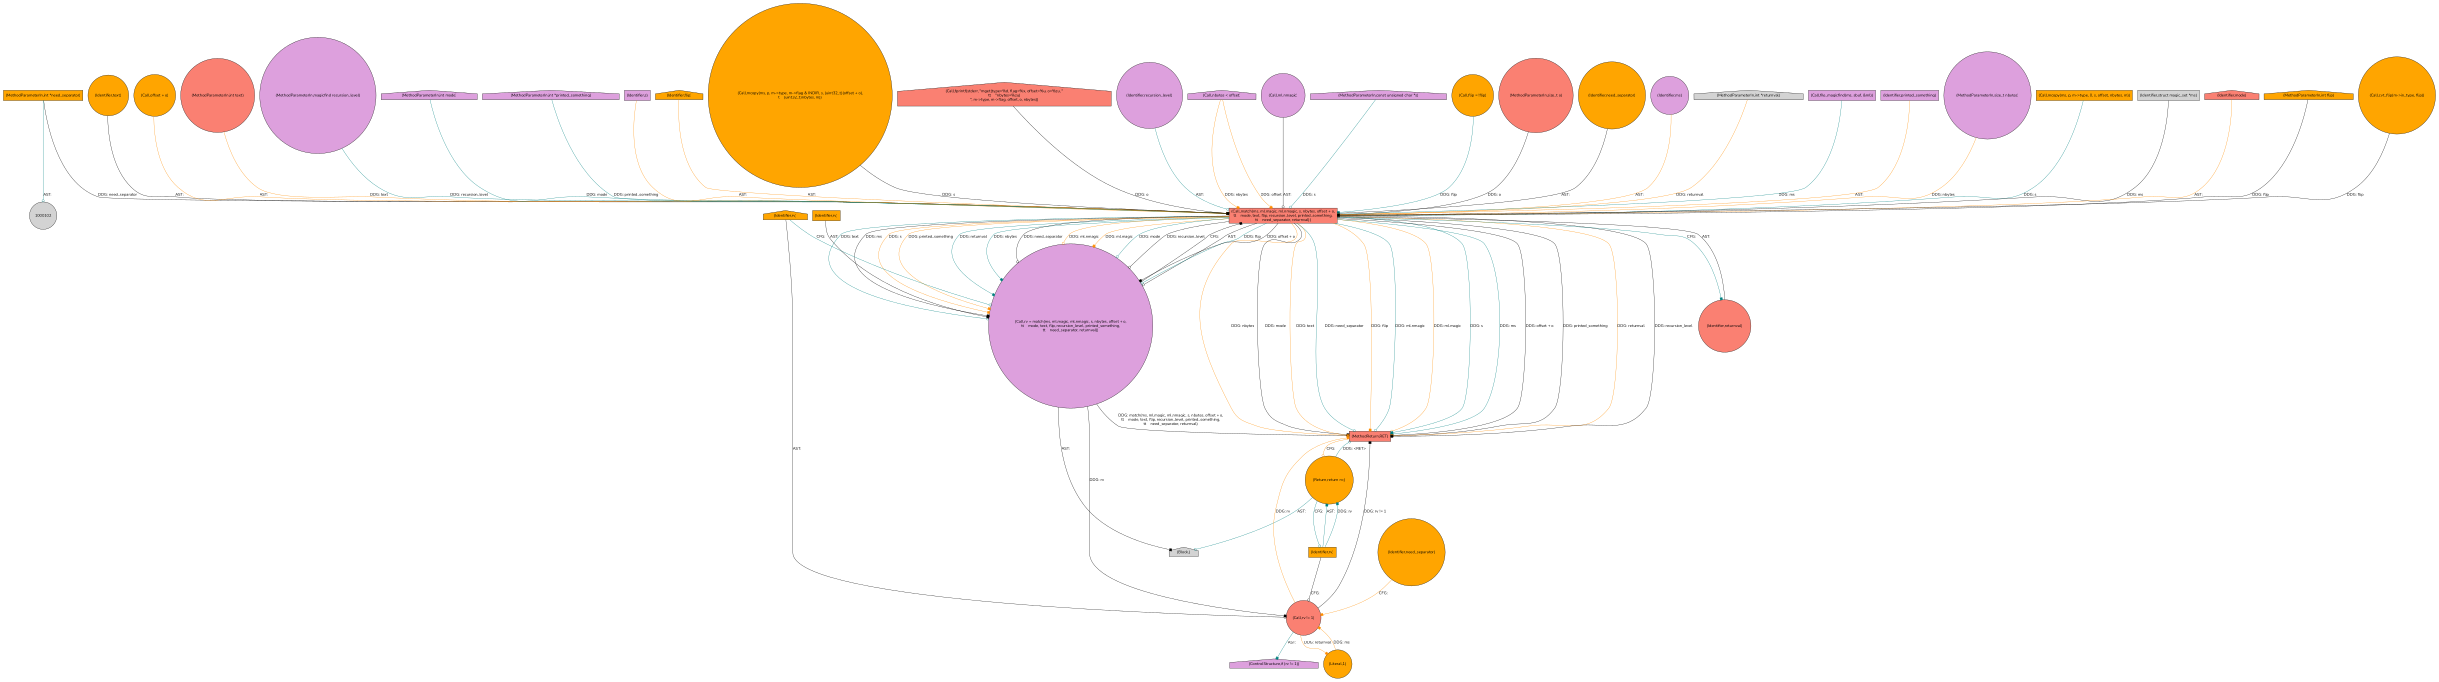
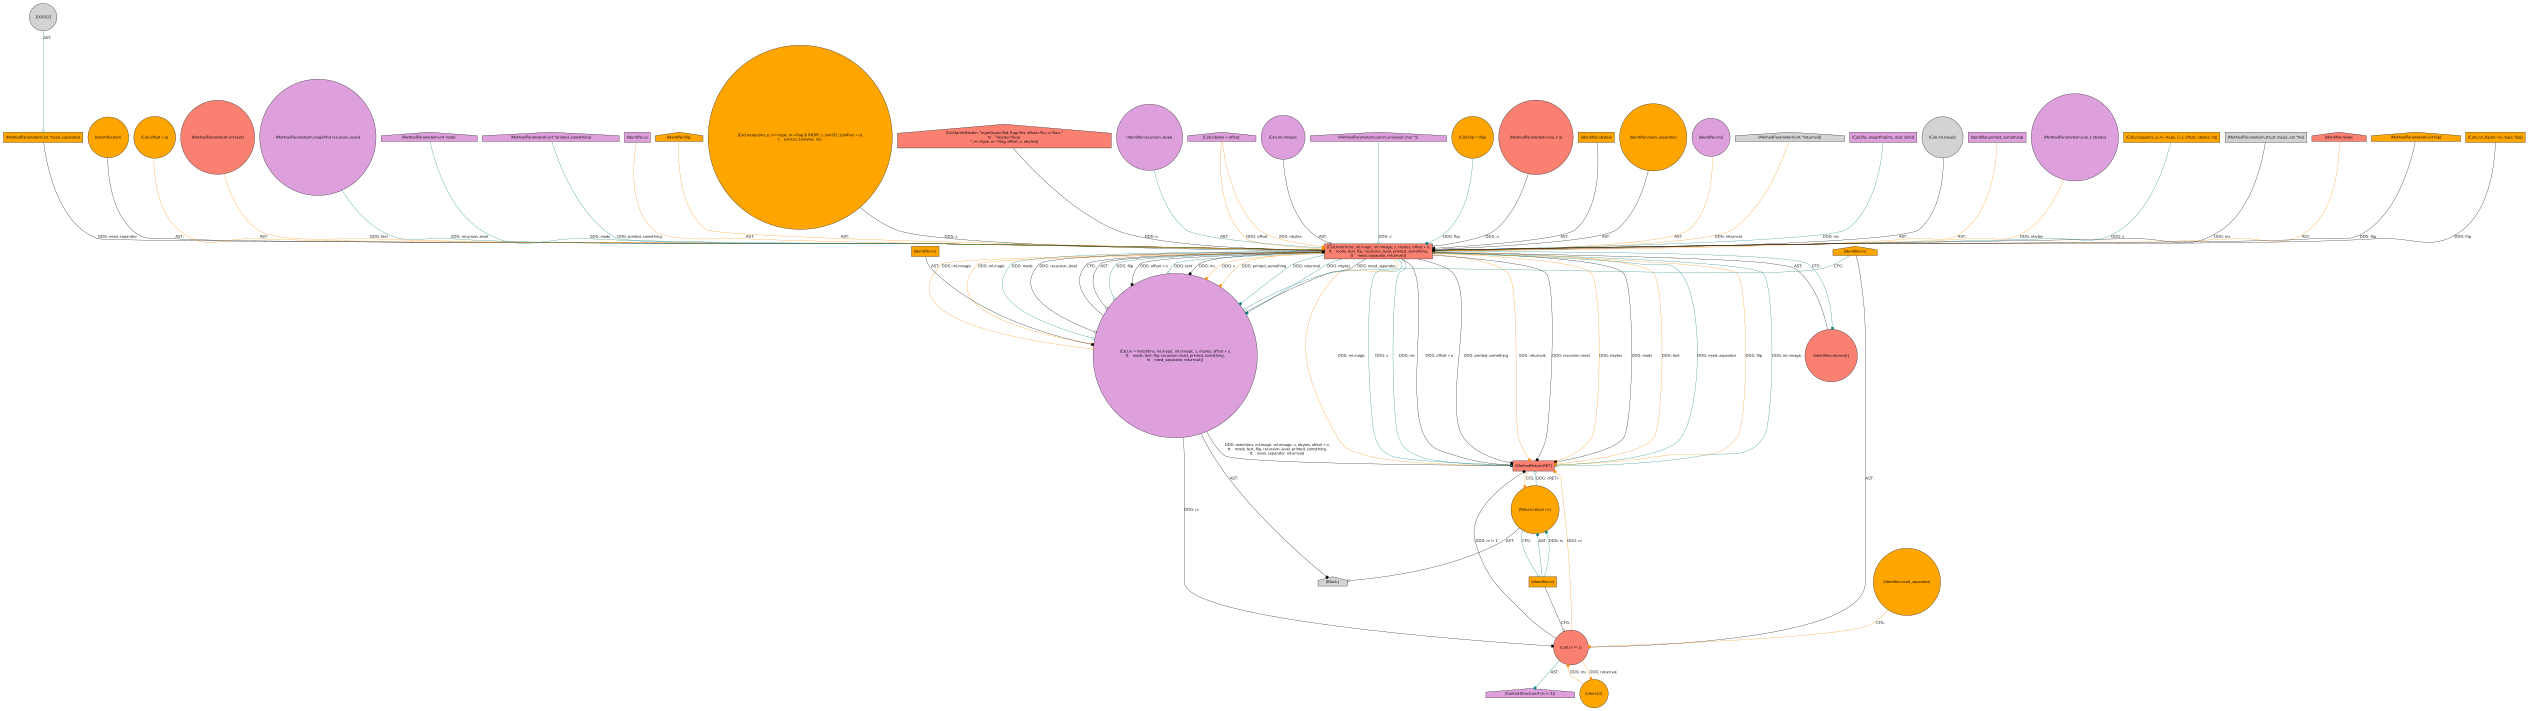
node "(Identifier,struct magic_set *ms)": label "(Identifier,struct magic_set *ms)" -> "(MethodParameterIn,struct magic_set *ms)"
node "(Call,cvt_flip(m->in_type, flip))": shape circle -> box
node "(Identifier,nbytes)": added
node "(Call,ml.magic)": added
edge "(MethodParameterIn,int *need_separator)" -> "1000102": reversed
edge "(MethodReturn,RET)" -> "(Return,return rv;)": arrowhead odot -> box
edge "(Return,return rv;)" -> "(Block,)": color teal -> black
